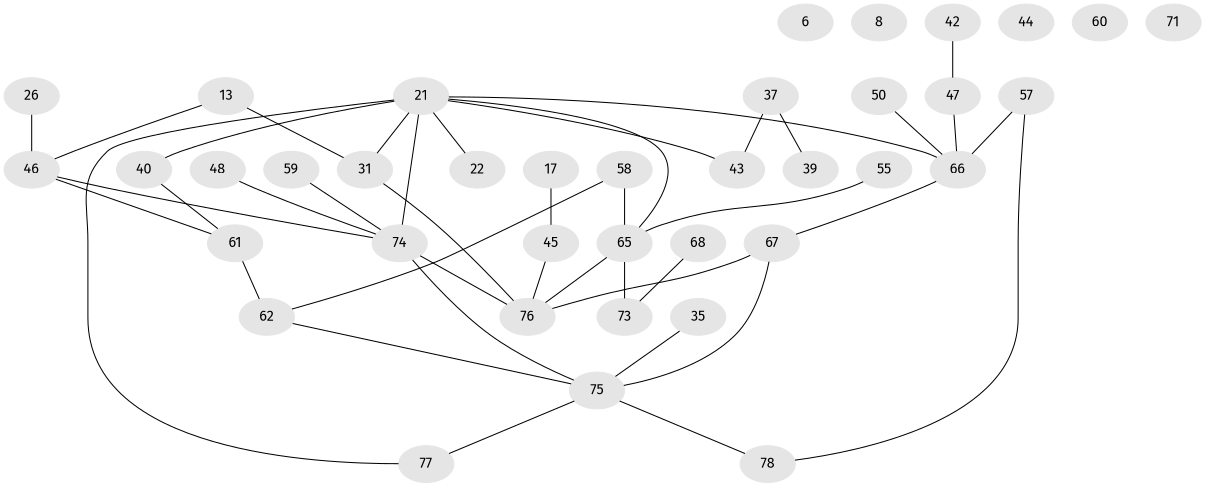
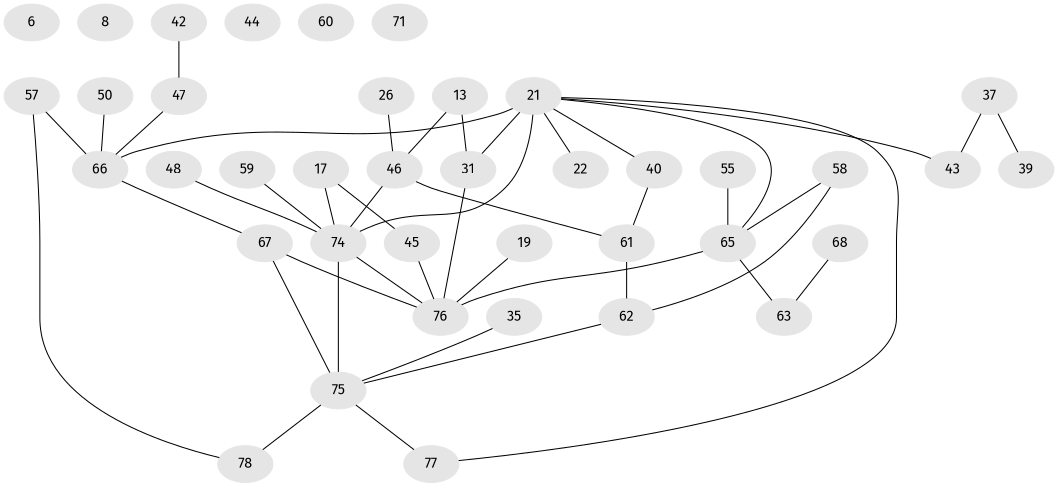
edge "17" -- "74": added
node "19": added
node "73": label "73" -> "63"
